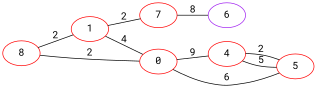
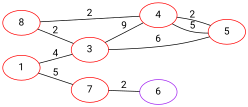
edge "7" -- "6": label "8" -> "2"
edge "7" -- "1": label "2" -> "5"
edge "1" -- "8": now "4" -- "8"
node "0": label "0" -> "3"
